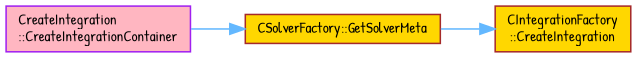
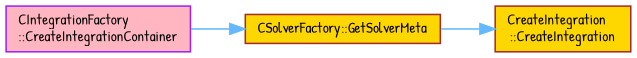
node "CreateIntegration ::CreateIntegrationContainer": label "CreateIntegration ::CreateIntegrationContainer" -> "CIntegrationFactory ::CreateIntegrationContainer"
node "CIntegrationFactory ::CreateIntegration": label "CIntegrationFactory ::CreateIntegration" -> "CreateIntegration ::CreateIntegration"
